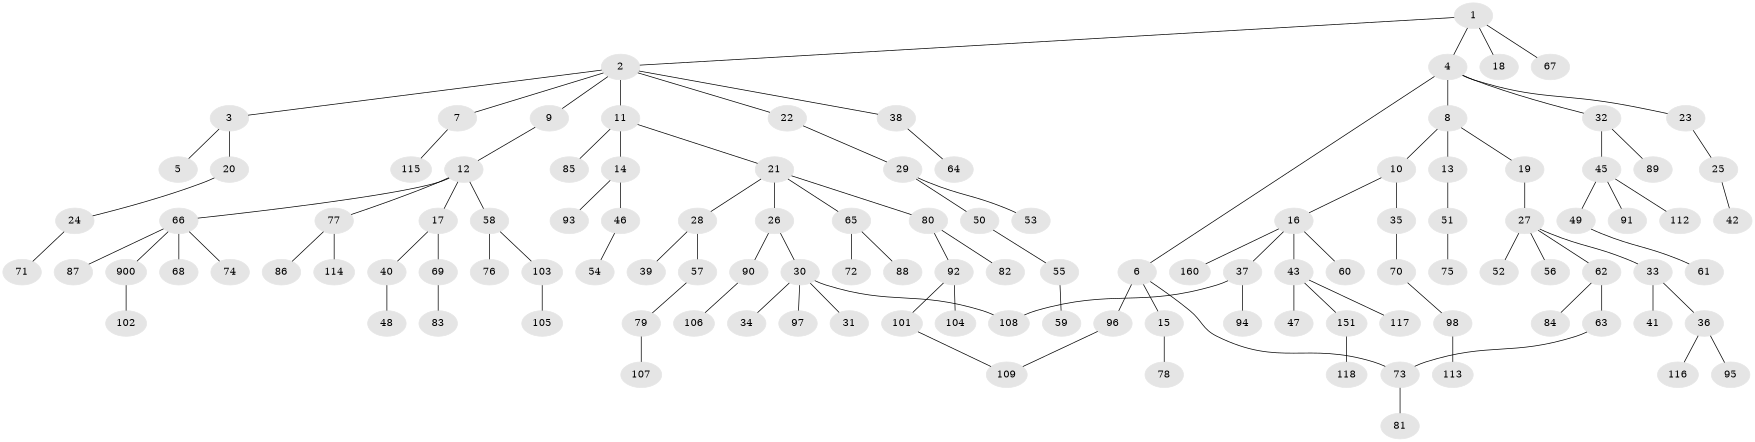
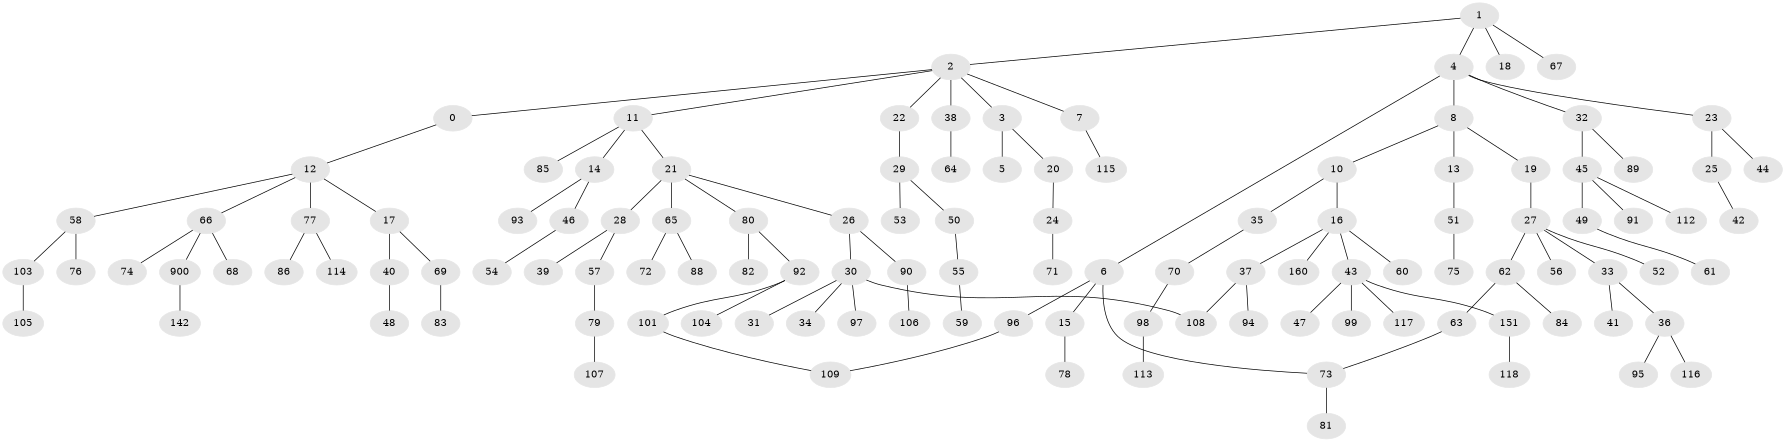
node "9": label "9" -> "0"
node "44": added
node "87": removed
node "102": label "102" -> "142"
node "99": added
